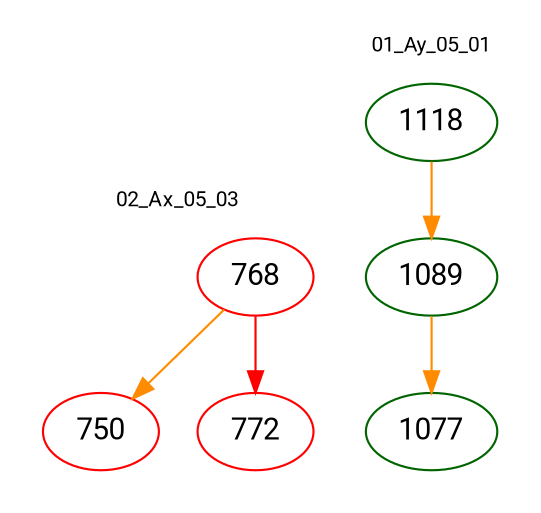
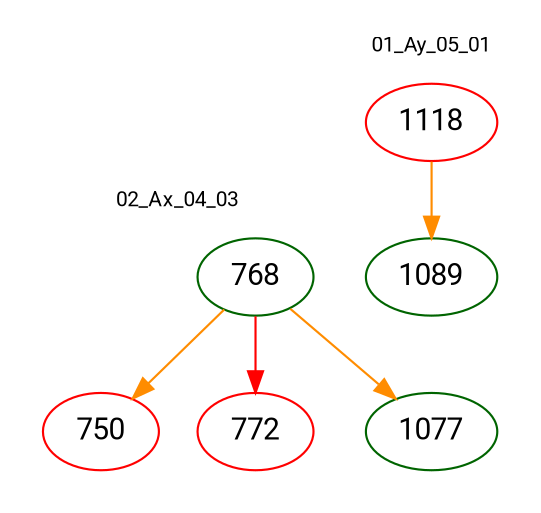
node "1118": color darkgreen -> red
cluster "02_Ax_05_03": label "02_Ax_05_03" -> "02_Ax_04_03"
node "768": color red -> darkgreen
edge "1089" -> "1077": now "768" -> "1077"
